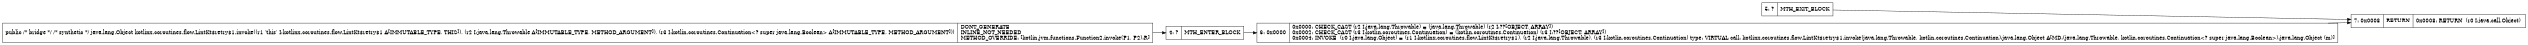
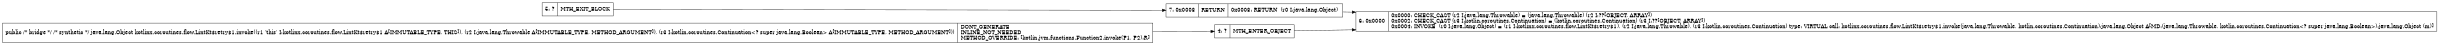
node "7: 0x0008": text "0x0008: RETURN  (r0 I:java.call.Object)" -> "0x0008: RETURN  (r0 I:java.lang.Object)"
edge "6: 0x0000" -> "7: 0x0008": reversed
node "4: ?": text "MTH_ENTER_BLOCK" -> "MTH_ENTER_OBJECT"
